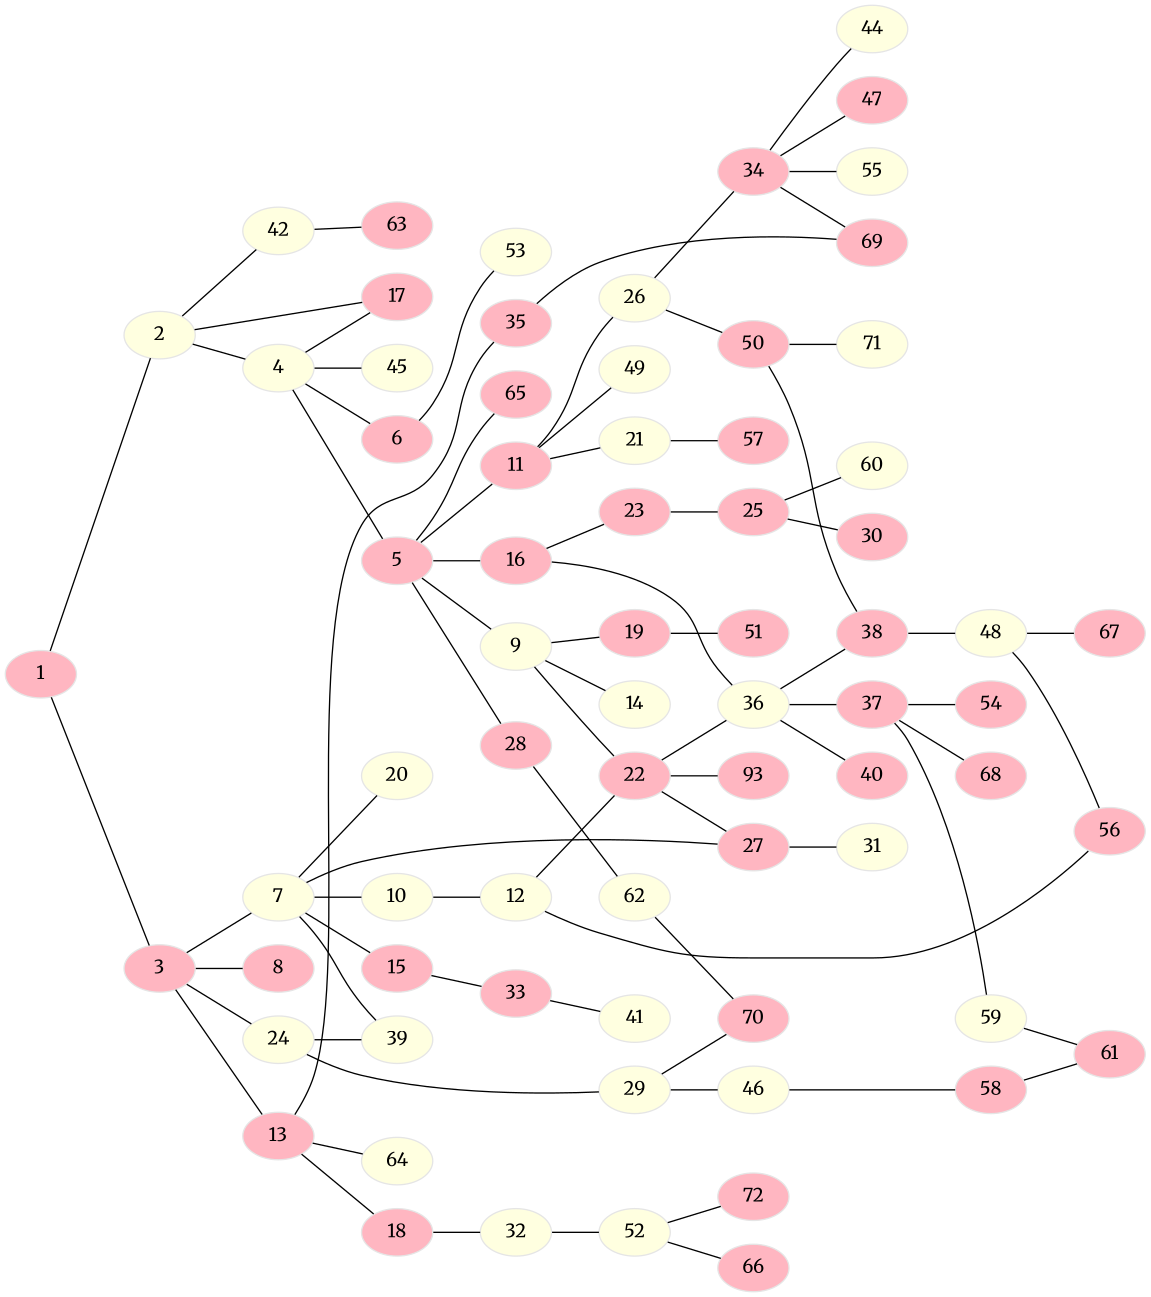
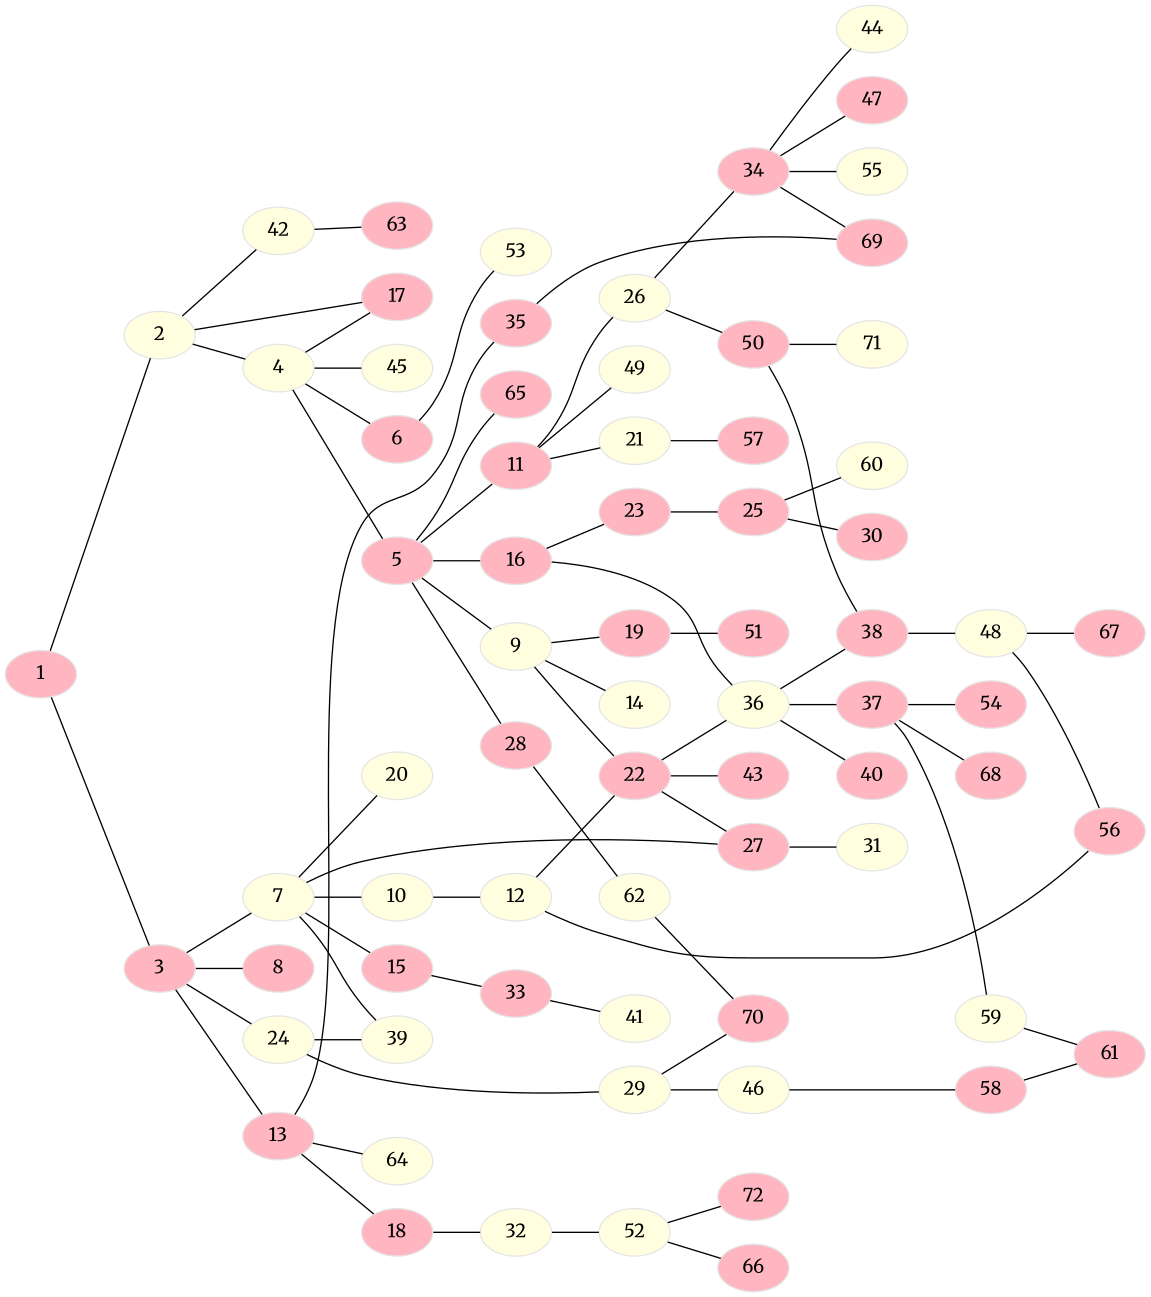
node "93": label "93" -> "43"
